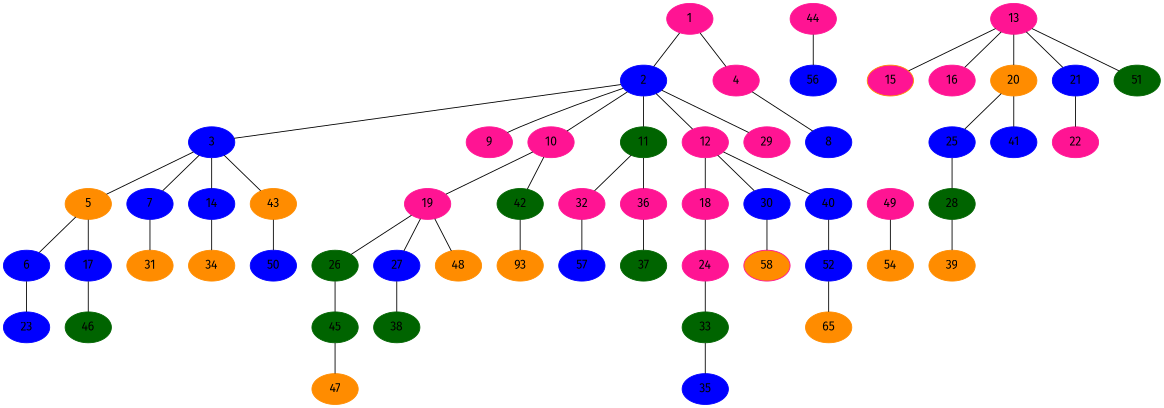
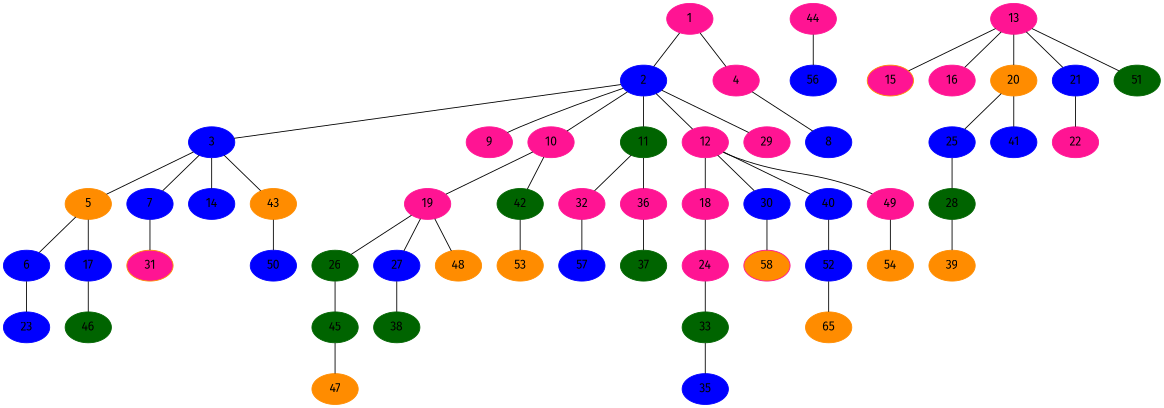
edge "12" -- "49": added
node "31": fillcolor darkorange -> deeppink
node "34": removed
node "93": label "93" -> "53"
